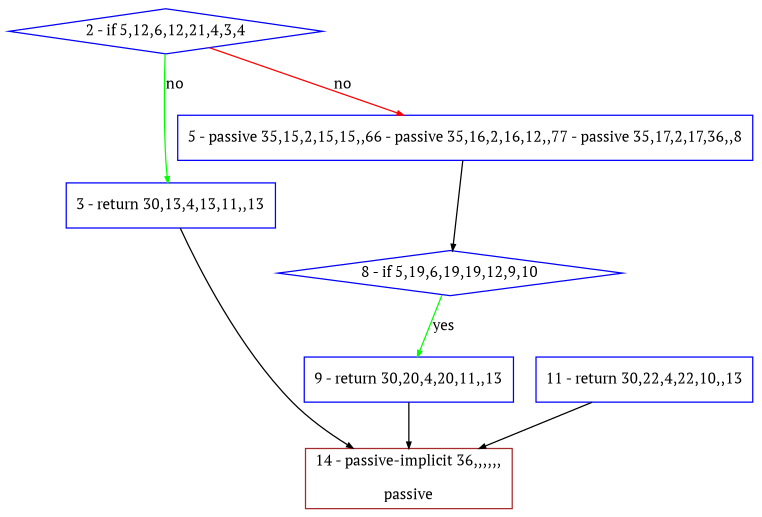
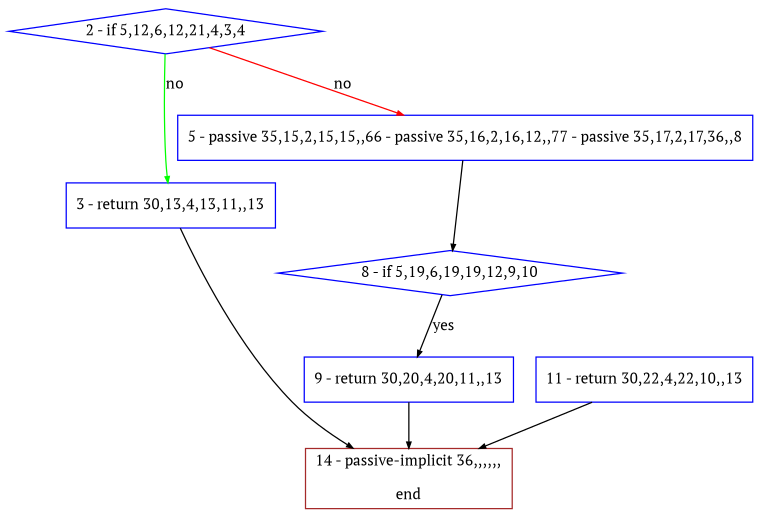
edge "8 - if 5,19,6,19,19,12,9,10" -> "9 - return 30,20,4,20,11,,13": color #00ff00 -> #000000
node "14 - passive-implicit 36,,,,,, passive": label "14 - passive-implicit 36,,,,,, passive" -> "14 - passive-implicit 36,,,,,, end"
